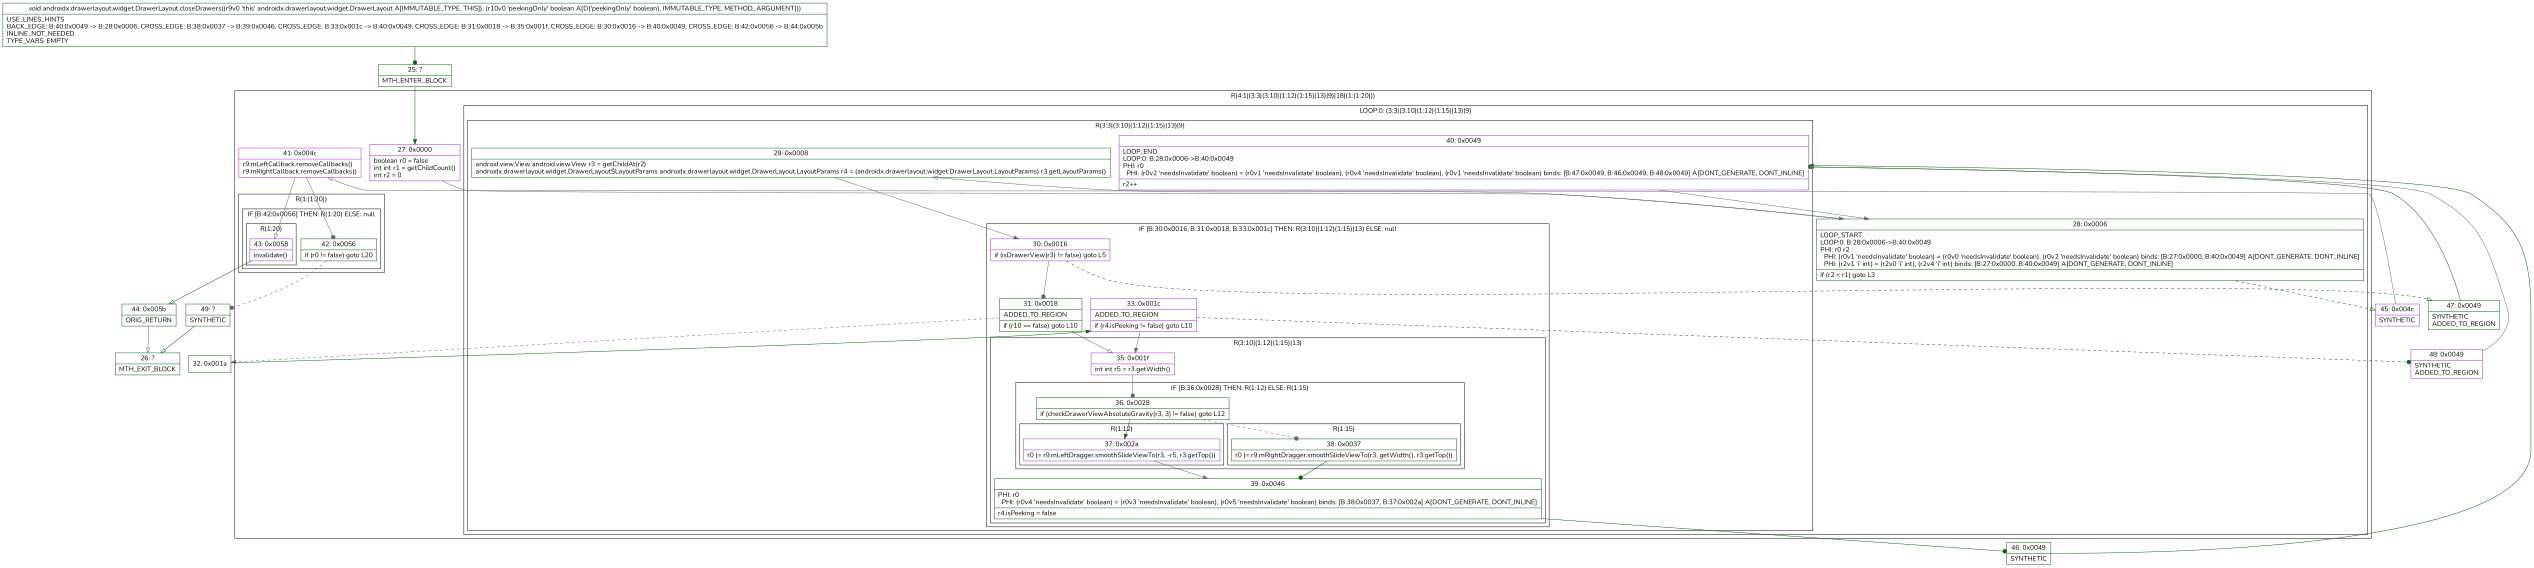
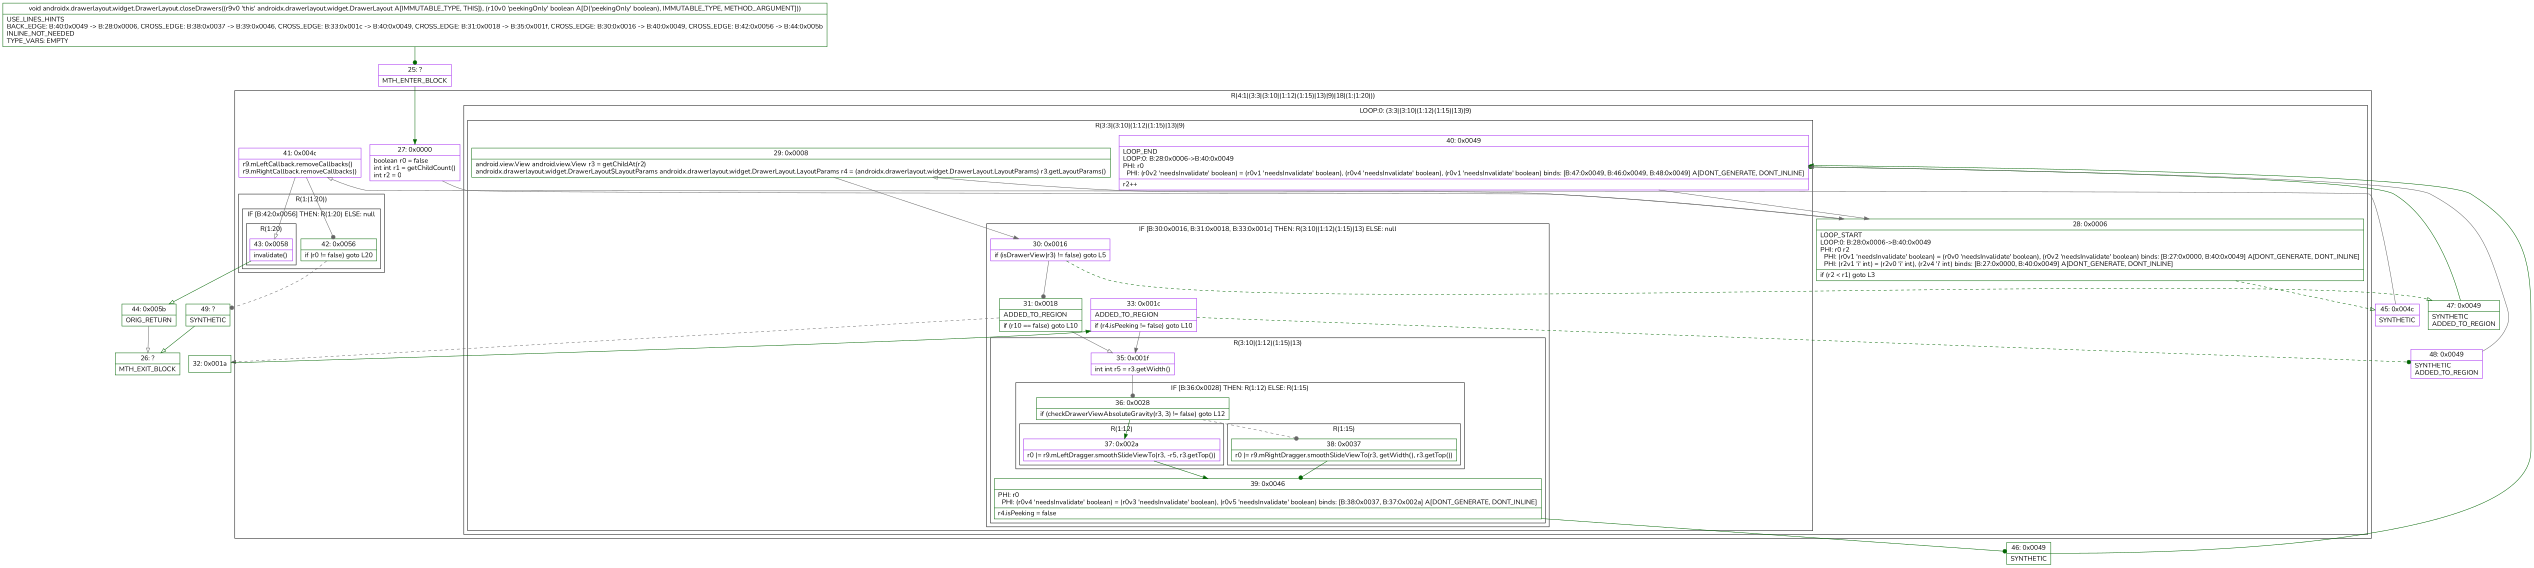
node "25: ?": color darkgreen -> purple
edge "37: 0x002a" -> "39: 0x0046": color gray40 -> darkgreen
